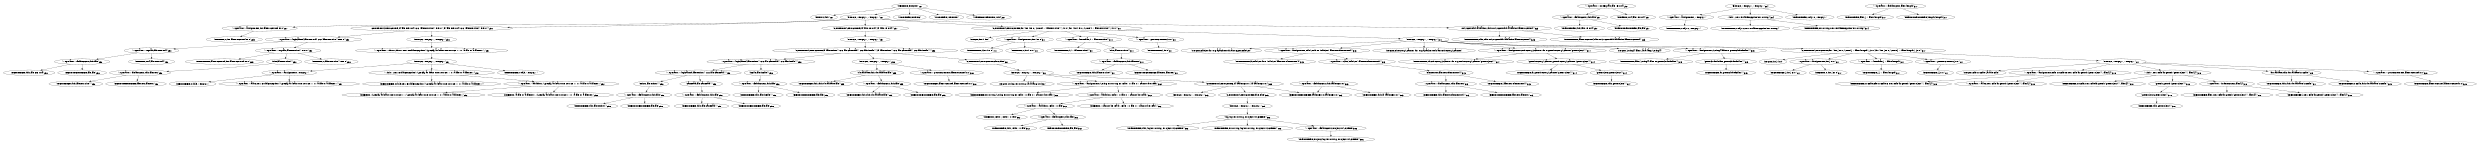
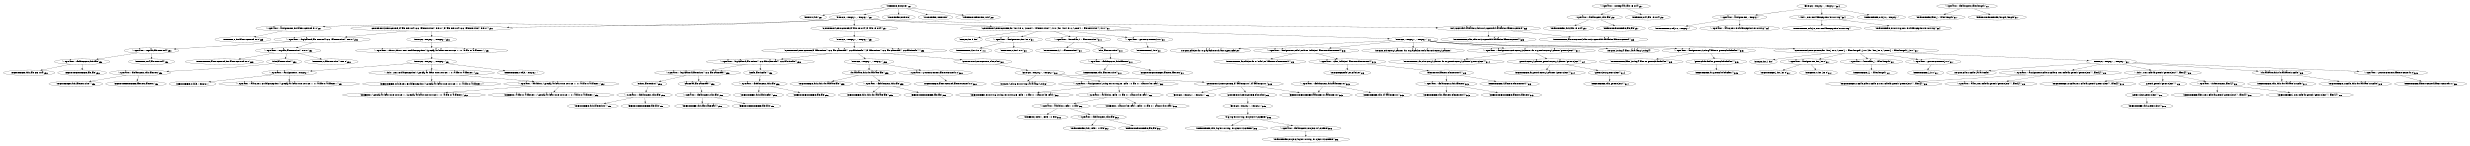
node "(<operator>.alloc,new BuildException(errorMsg))": added
node "(TYPE_REF,FileSet,FileSet)": added
node "(IDENTIFIER,errorMsg,log(errorMsg, Project.MSG_ERR))": removed
